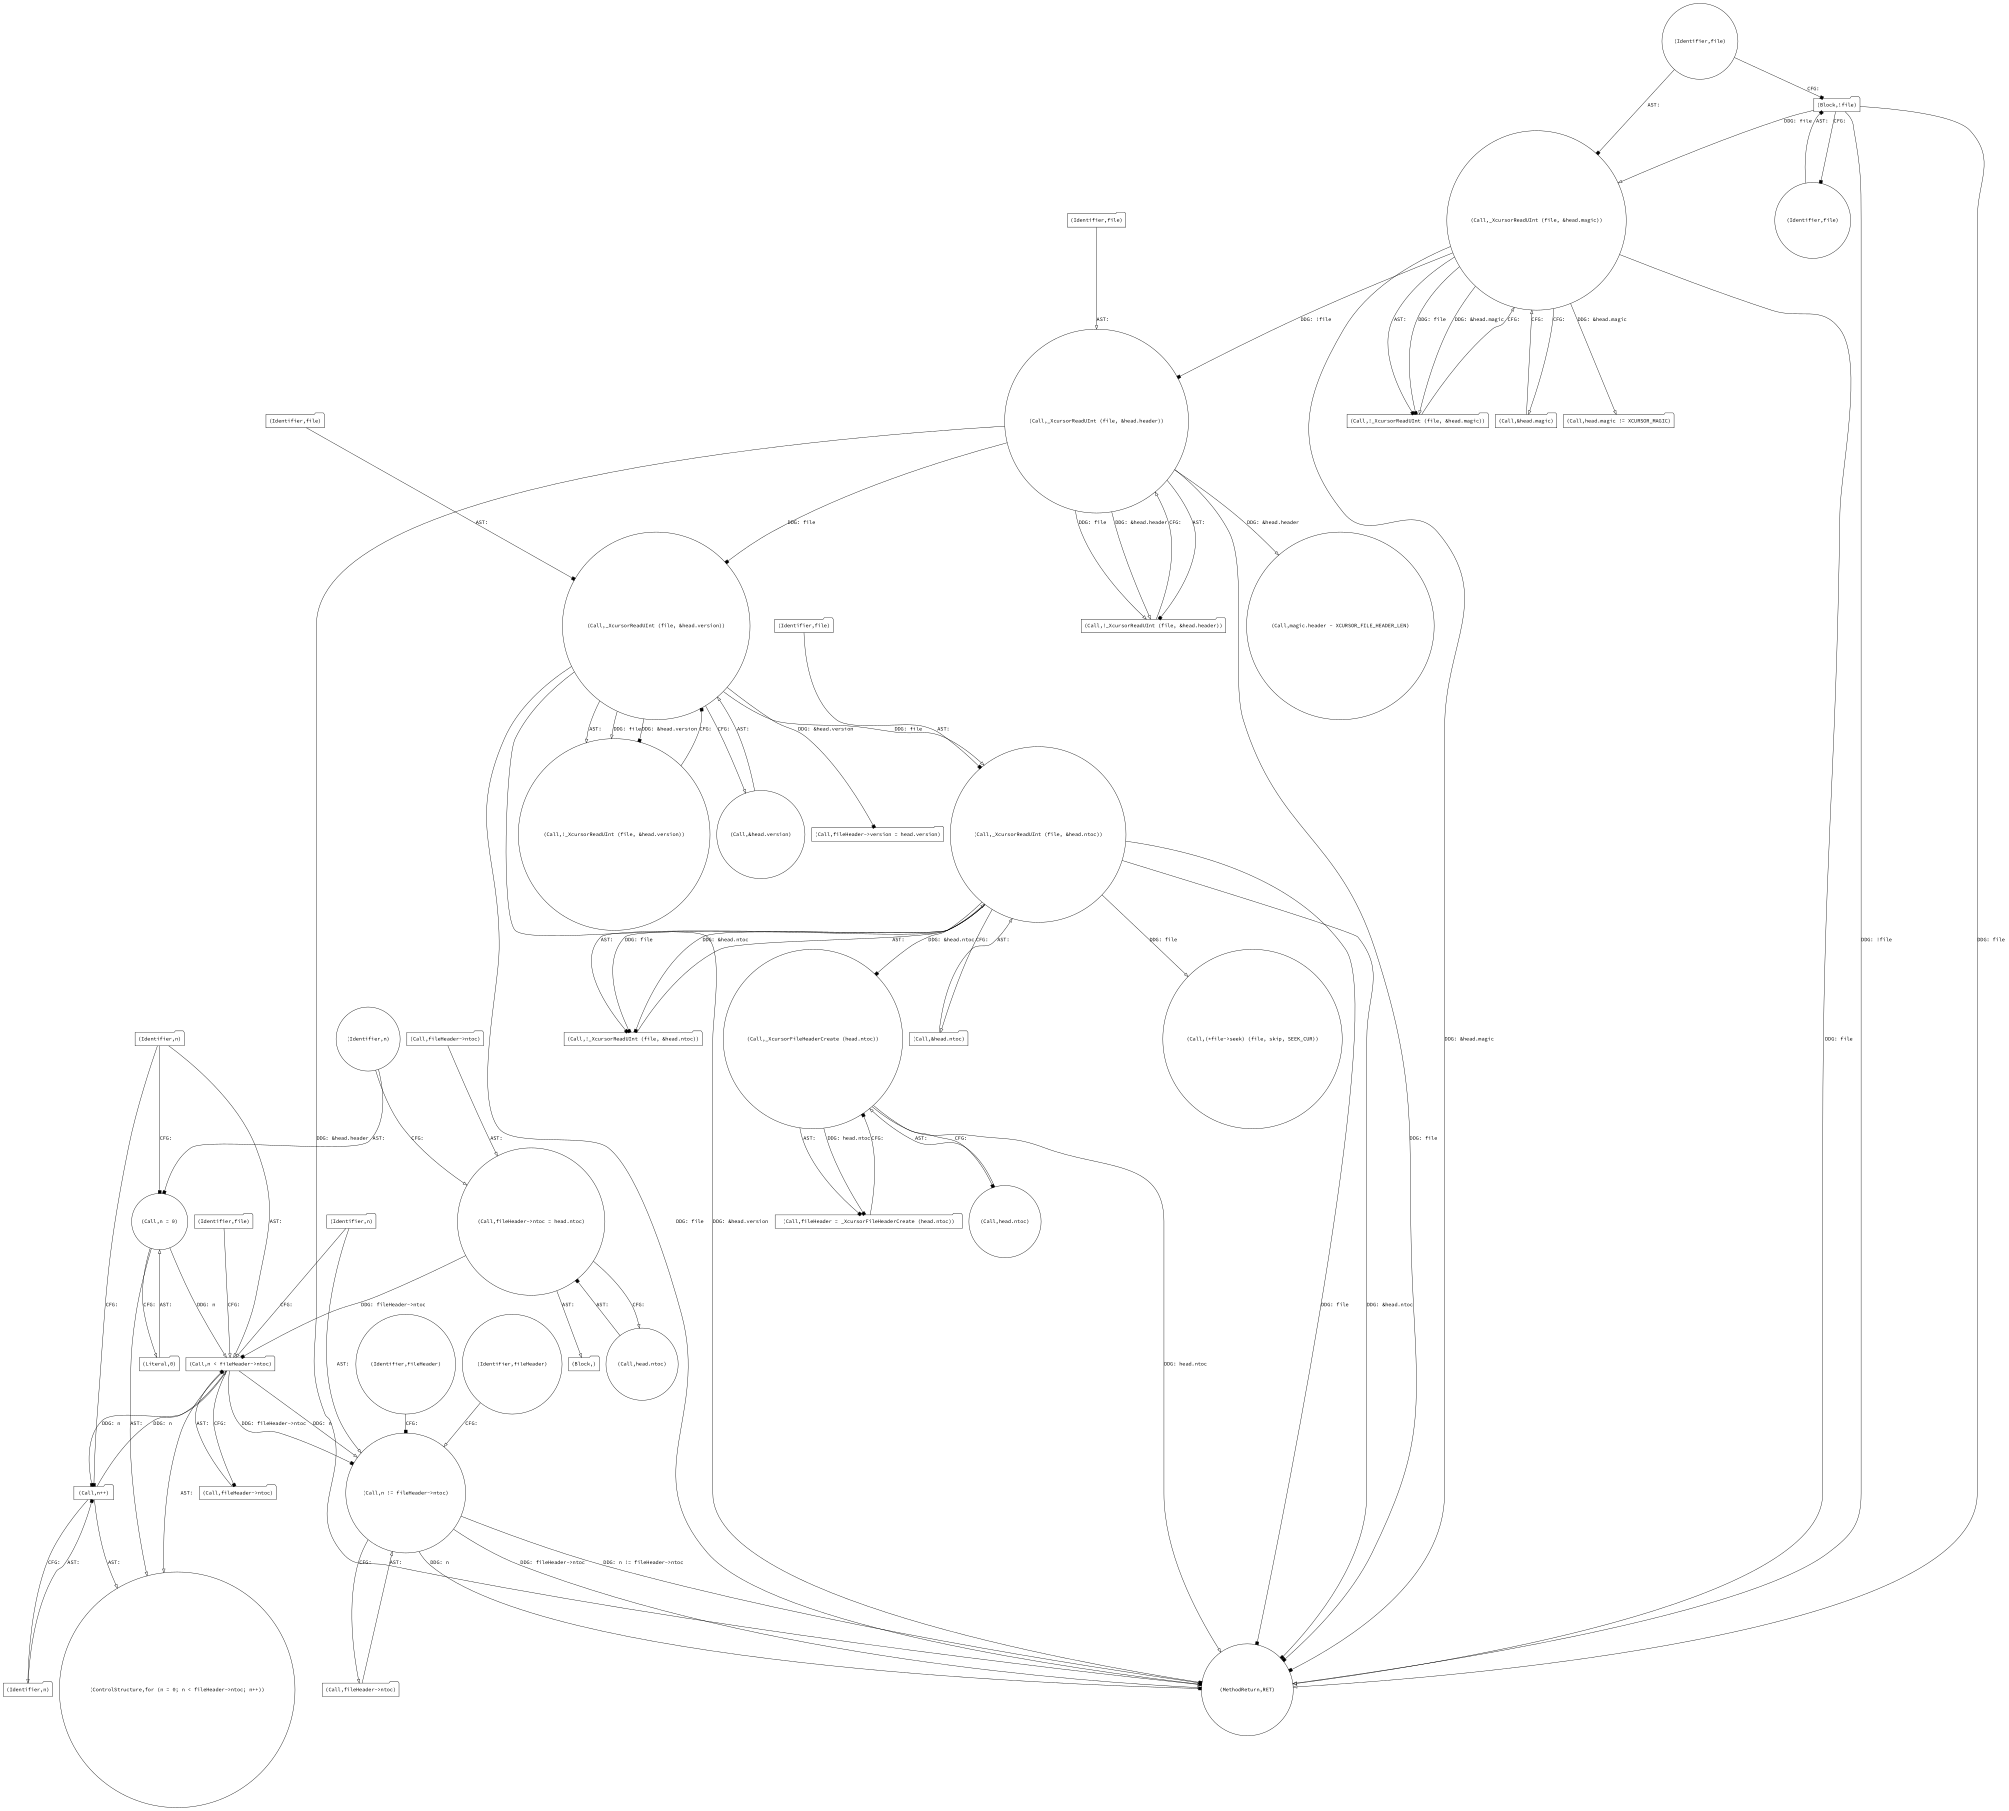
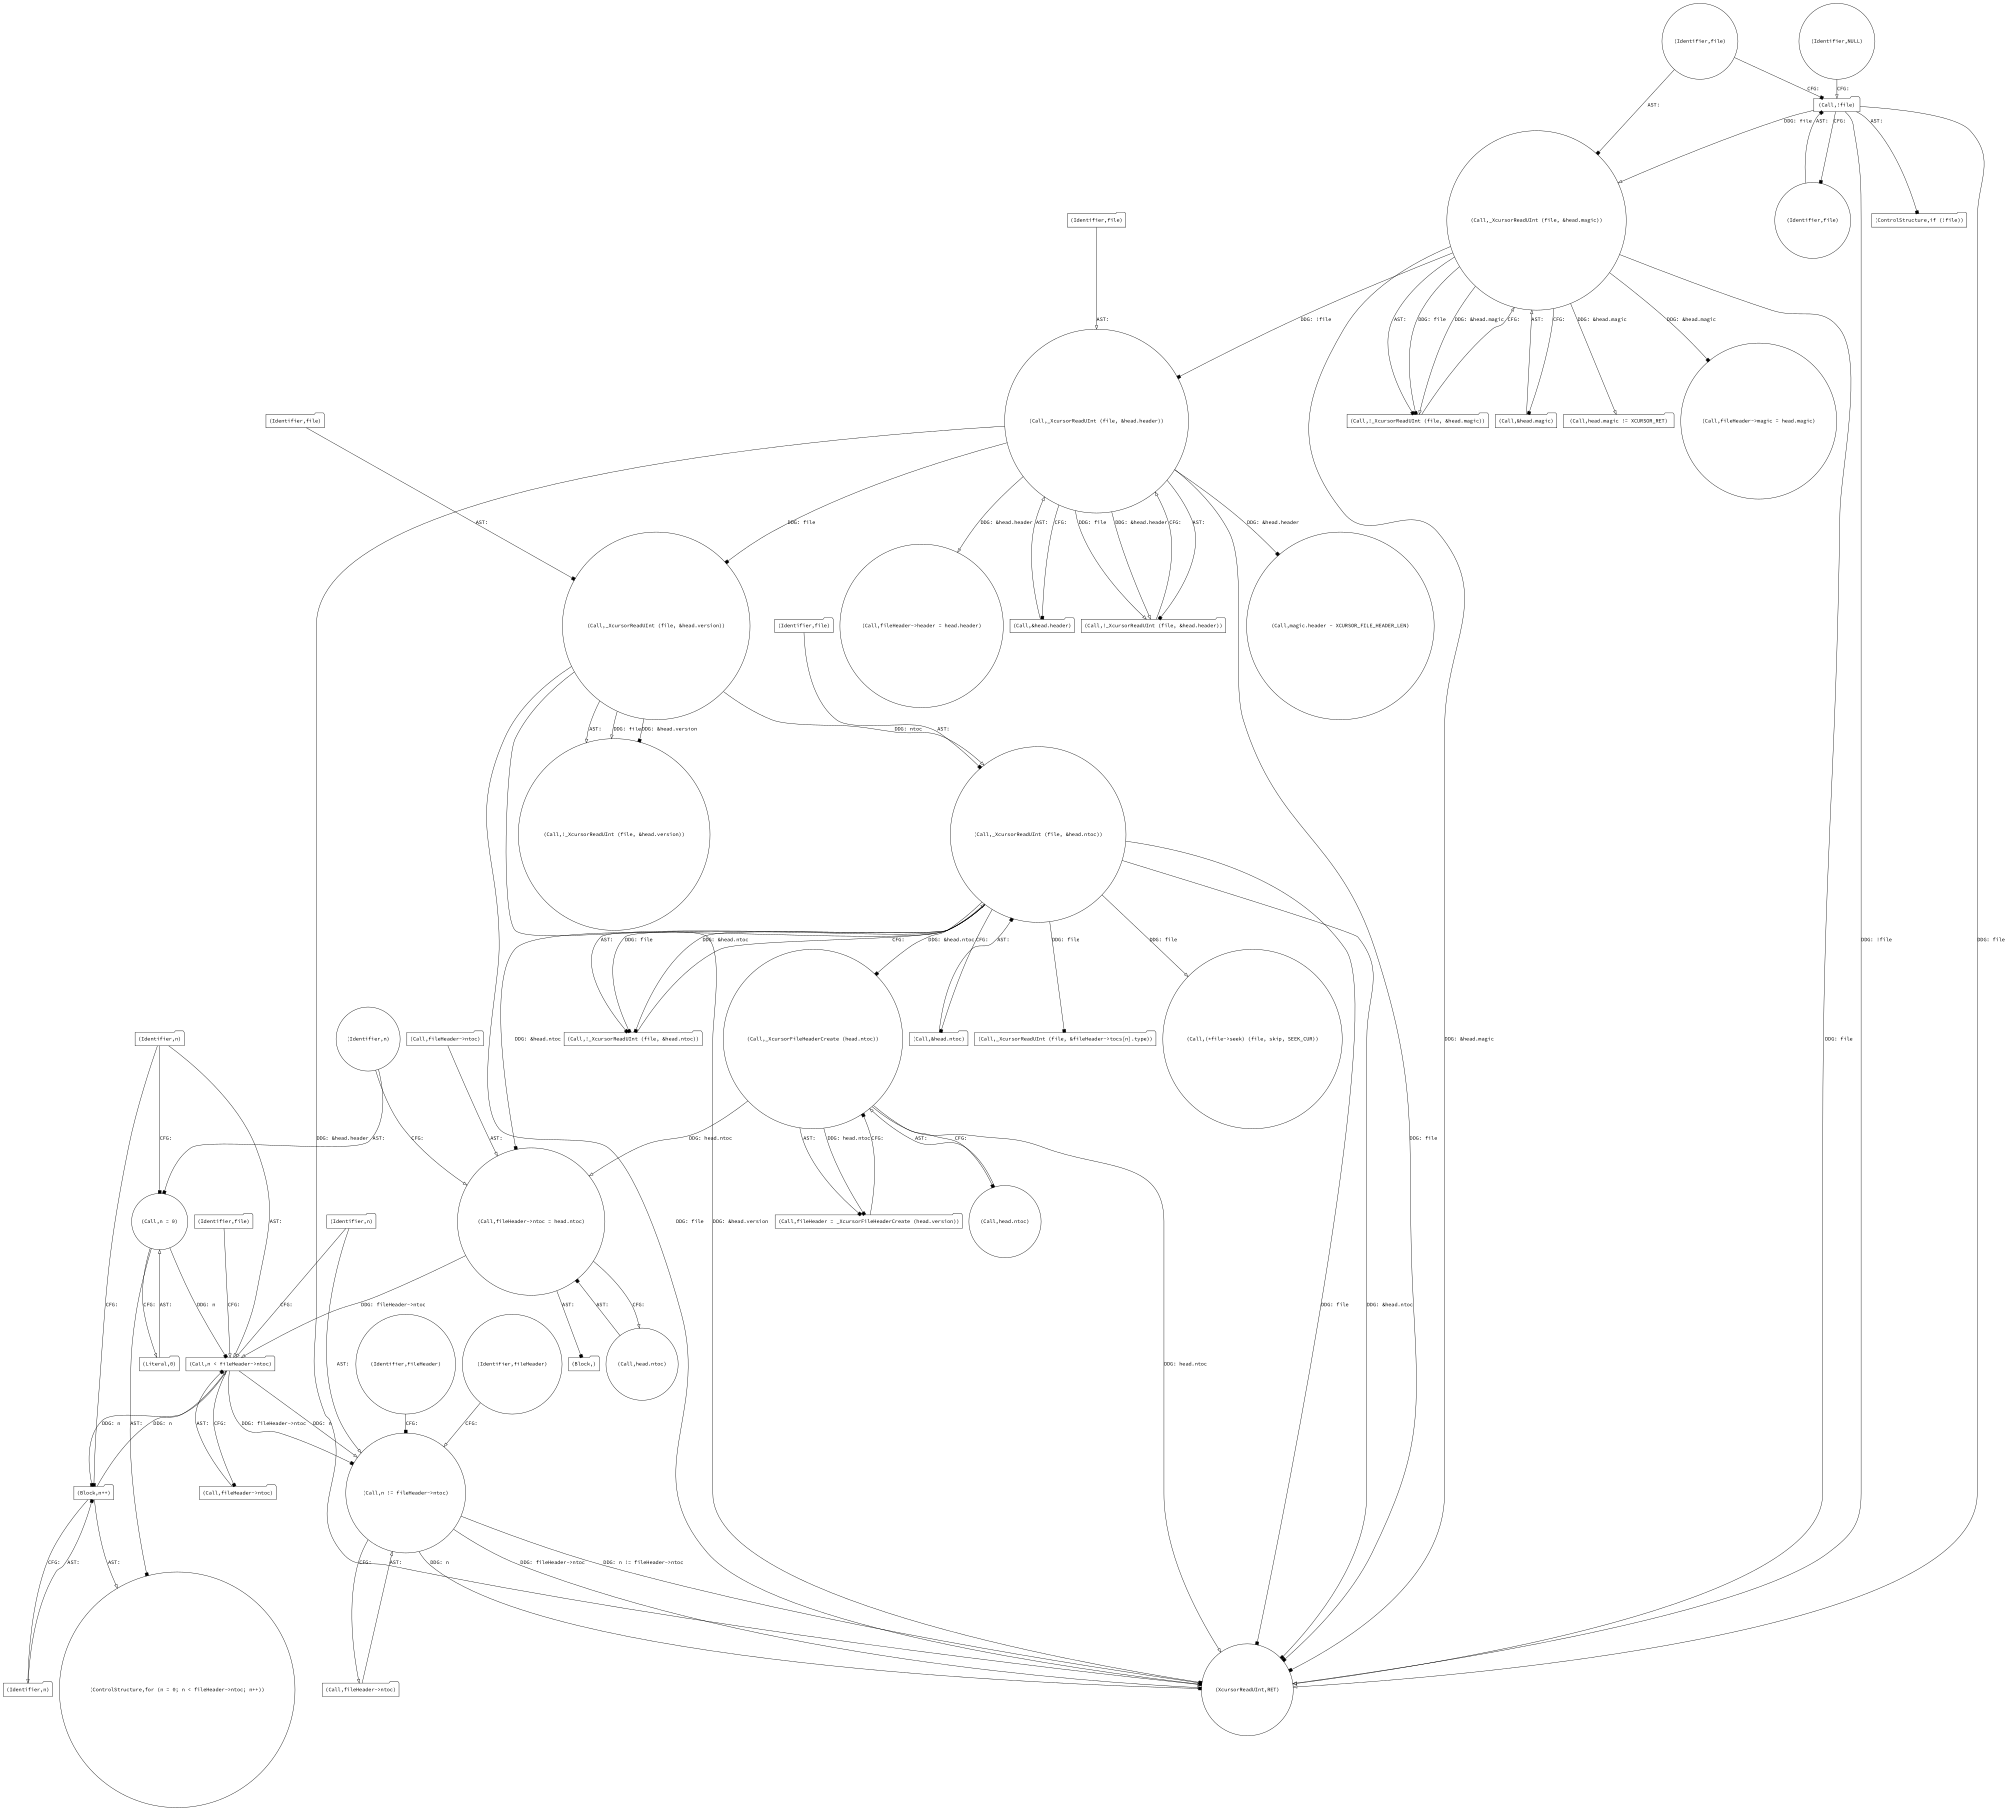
node "(Identifier,NULL)": added
node "(Block,!file)": label "(Block,!file)" -> "(Call,!file)"
node "(ControlStructure,if (!file))": added
edge "(Call,&head.magic)" -> "(Call,_XcursorReadUInt (file, &head.magic))": label "CFG: " -> "AST: "
edge "(Call,_XcursorReadUInt (file, &head.magic))" -> "(Call,&head.magic)": arrowhead onormal -> box
node "(Call,head.magic != XCURSOR_MAGIC)": label "(Call,head.magic != XCURSOR_MAGIC)" -> "(Call,head.magic != XCURSOR_RET)"
node "(Call,fileHeader->magic = head.magic)": added
edge "(Call,_XcursorReadUInt (file, &head.header))" -> "(Call,magic.header - XCURSOR_FILE_HEADER_LEN)": arrowhead onormal -> box
node "(Call,fileHeader->header = head.header)": added
node "(Call,&head.header)": added
edge "(Call,_XcursorReadUInt (file, &head.version))" -> "(Call,_XcursorReadUInt (file, &head.ntoc))": label "DDG: file" -> "DDG: ntoc"
edge "(Call,!_XcursorReadUInt (file, &head.version))" -> "(Call,_XcursorReadUInt (file, &head.version))": removed, label "CFG:"
node "(Call,&head.version)": removed
node "(Call,fileHeader->version = head.version)": removed
edge "(Call,_XcursorReadUInt (file, &head.ntoc))" -> "(Call,fileHeader->ntoc = head.ntoc)": added, label "DDG: &head.ntoc"
edge "(Call,!_XcursorReadUInt (file, &head.ntoc))" -> "(Call,_XcursorReadUInt (file, &head.ntoc))": label "AST: " -> "CFG: "
edge "(Call,&head.ntoc)" -> "(Call,_XcursorReadUInt (file, &head.ntoc))": arrowhead onormal -> box
edge "(Call,_XcursorReadUInt (file, &head.ntoc))" -> "(Call,&head.ntoc)": arrowhead onormal -> box
node "(Call,_XcursorReadUInt (file, &fileHeader->tocs[n].type))": added
edge "(Call,_XcursorFileHeaderCreate (head.ntoc))" -> "(Call,fileHeader->ntoc = head.ntoc)": added, label "DDG: head.ntoc"
node "(Call,fileHeader = _XcursorFileHeaderCreate (head.ntoc))": label "(Call,fileHeader = _XcursorFileHeaderCreate (head.ntoc))" -> "(Call,fileHeader = _XcursorFileHeaderCreate (head.version))"
edge "(Call,n = 0)" -> "(Call,n < fileHeader->ntoc)": arrowhead onormal -> box
edge "(Call,fileHeader->ntoc = head.ntoc)" -> "(Call,n < fileHeader->ntoc)": arrowhead box -> onormal
edge "(Call,fileHeader->ntoc = head.ntoc)" -> "(Block,)": arrowhead onormal -> box
edge "(Call,n = 0)" -> "(ControlStructure,for (n = 0; n < fileHeader->ntoc; n++))": arrowhead onormal -> box
edge "(Call,n < fileHeader->ntoc)" -> "(ControlStructure,for (n = 0; n < fileHeader->ntoc; n++))": removed, label "AST:"
node "(Call,n++)": label "(Call,n++)" -> "(Block,n++)"
node "(MethodReturn,RET)": label "(MethodReturn,RET)" -> "(XcursorReadUInt,RET)"
